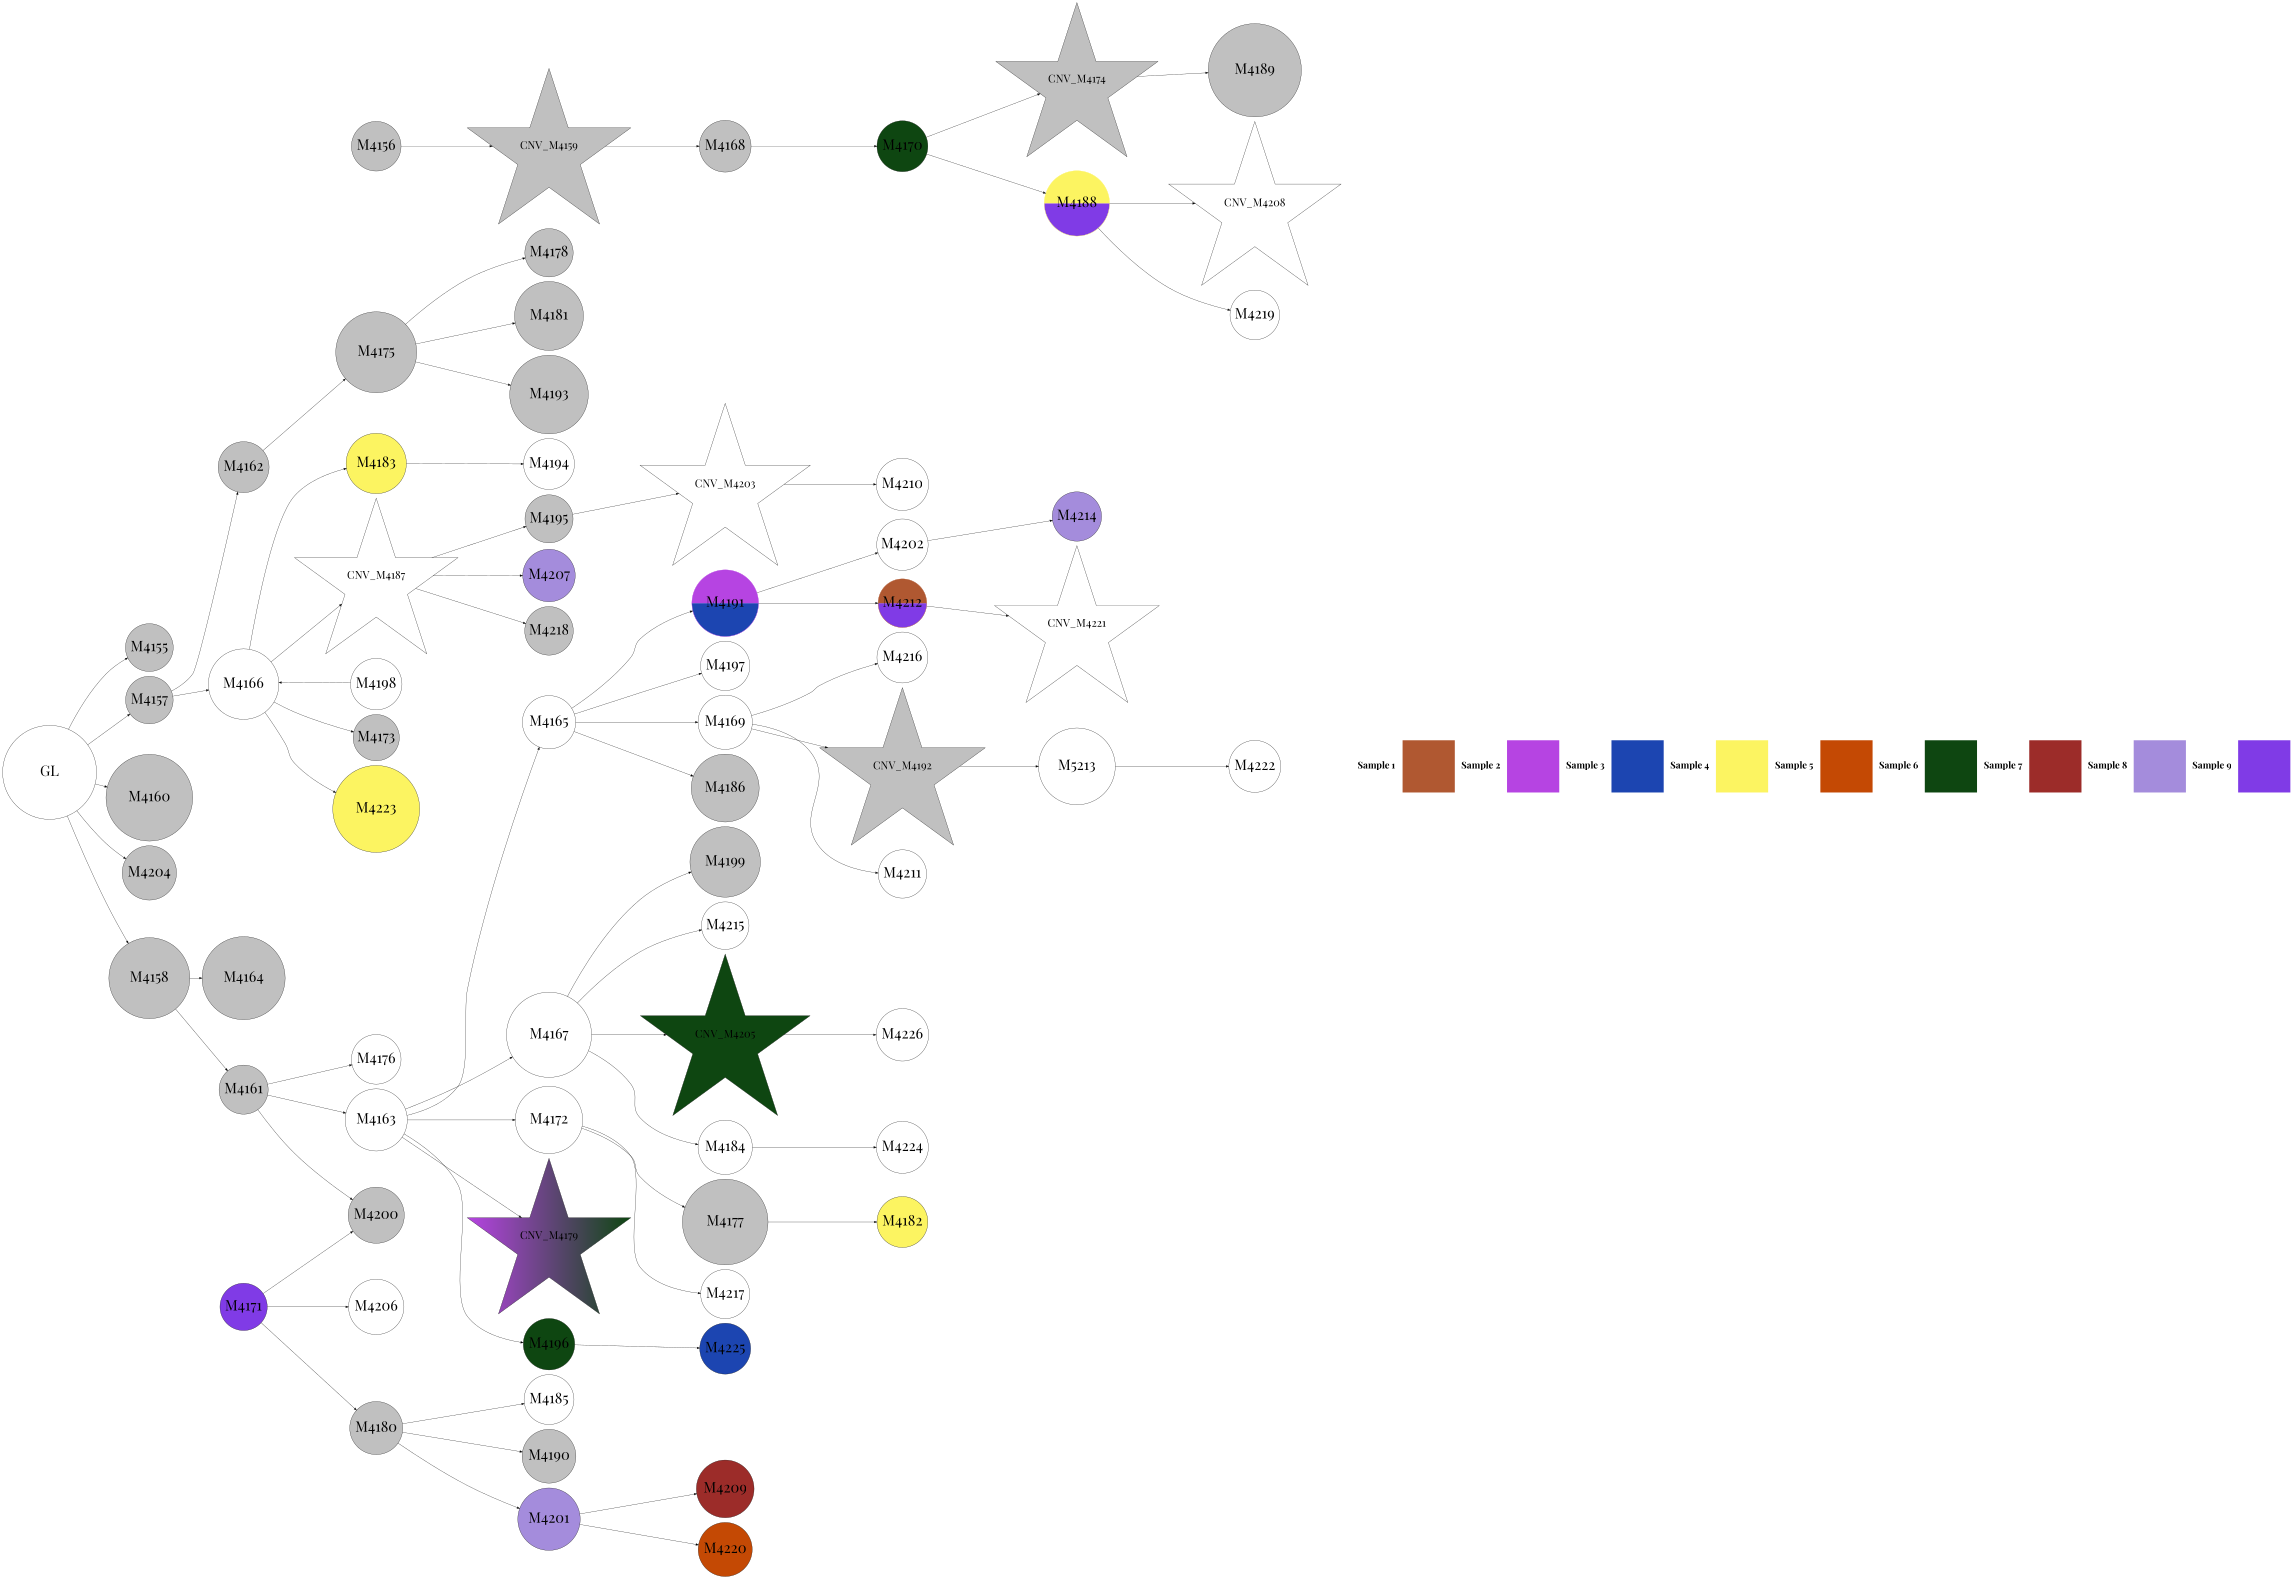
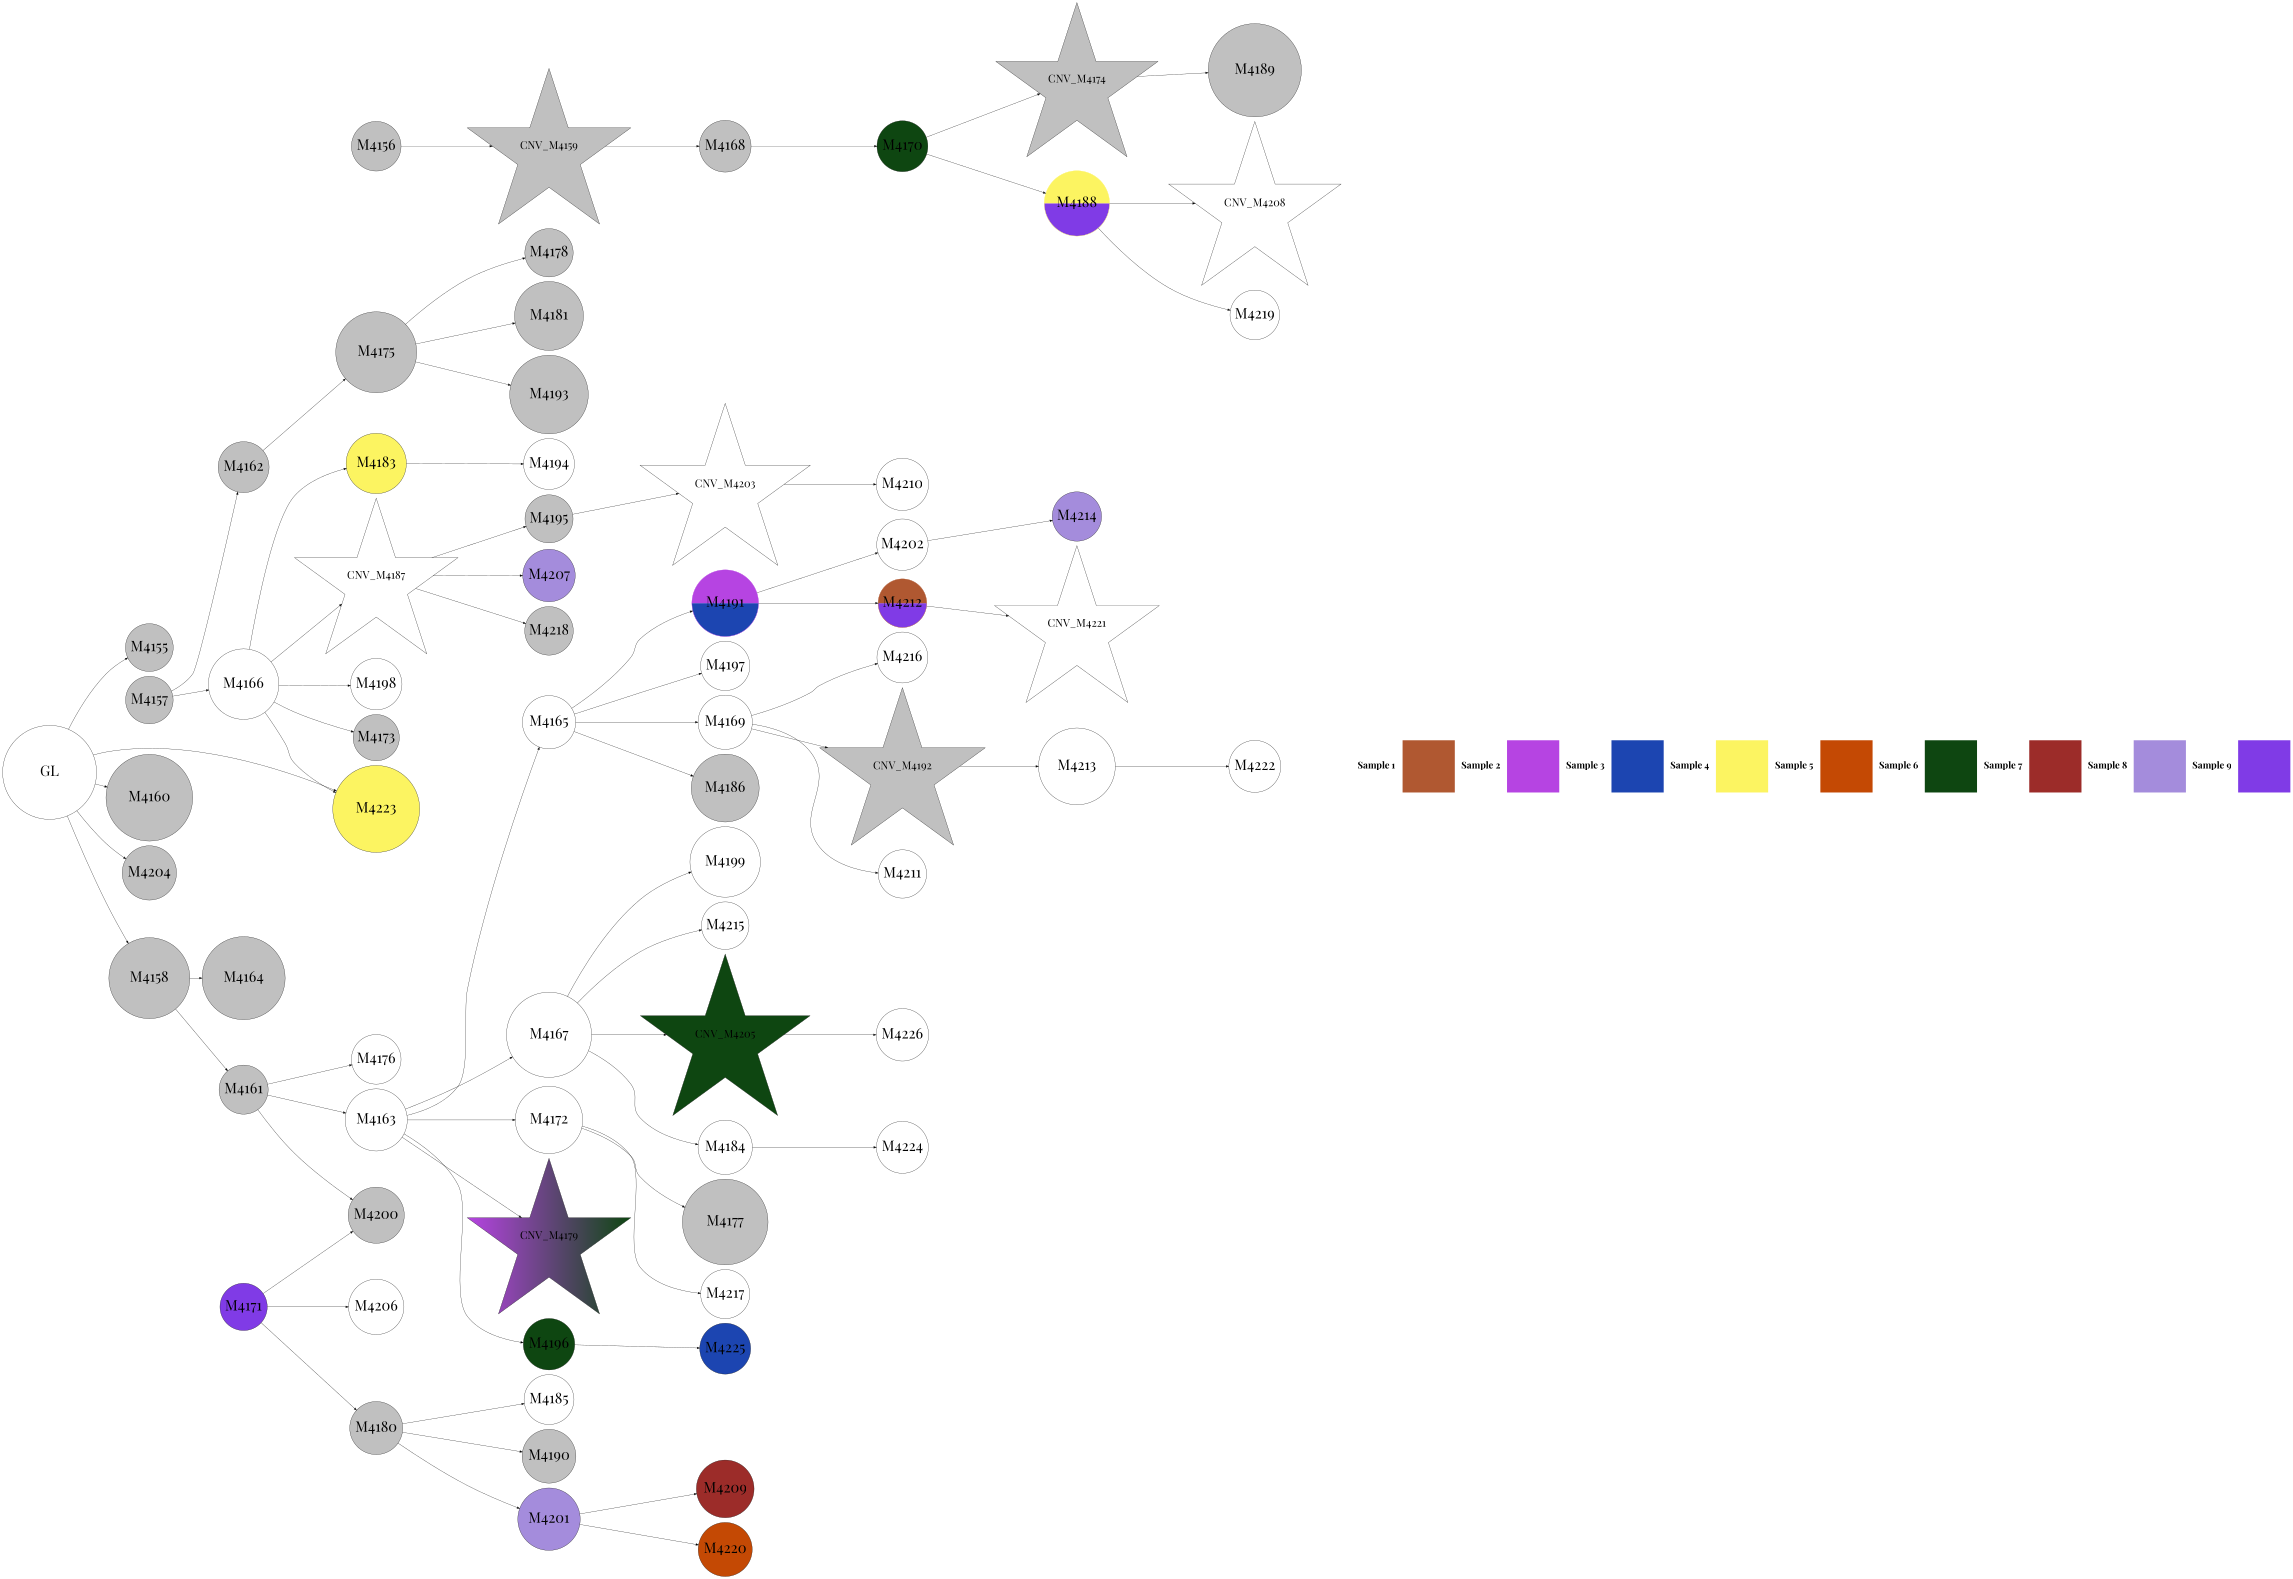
edge "M4198" -> "M4166": reversed
edge "GL" -> "M4157": now "GL" -> "M4223"
node "M5213": label "M5213" -> "M4213"
node "M4199": fillcolor grey -> white
node "M4182": removed
